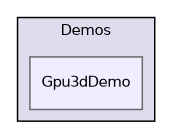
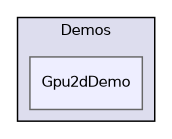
node "Gpu3dDemo": label "Gpu3dDemo" -> "Gpu2dDemo"
